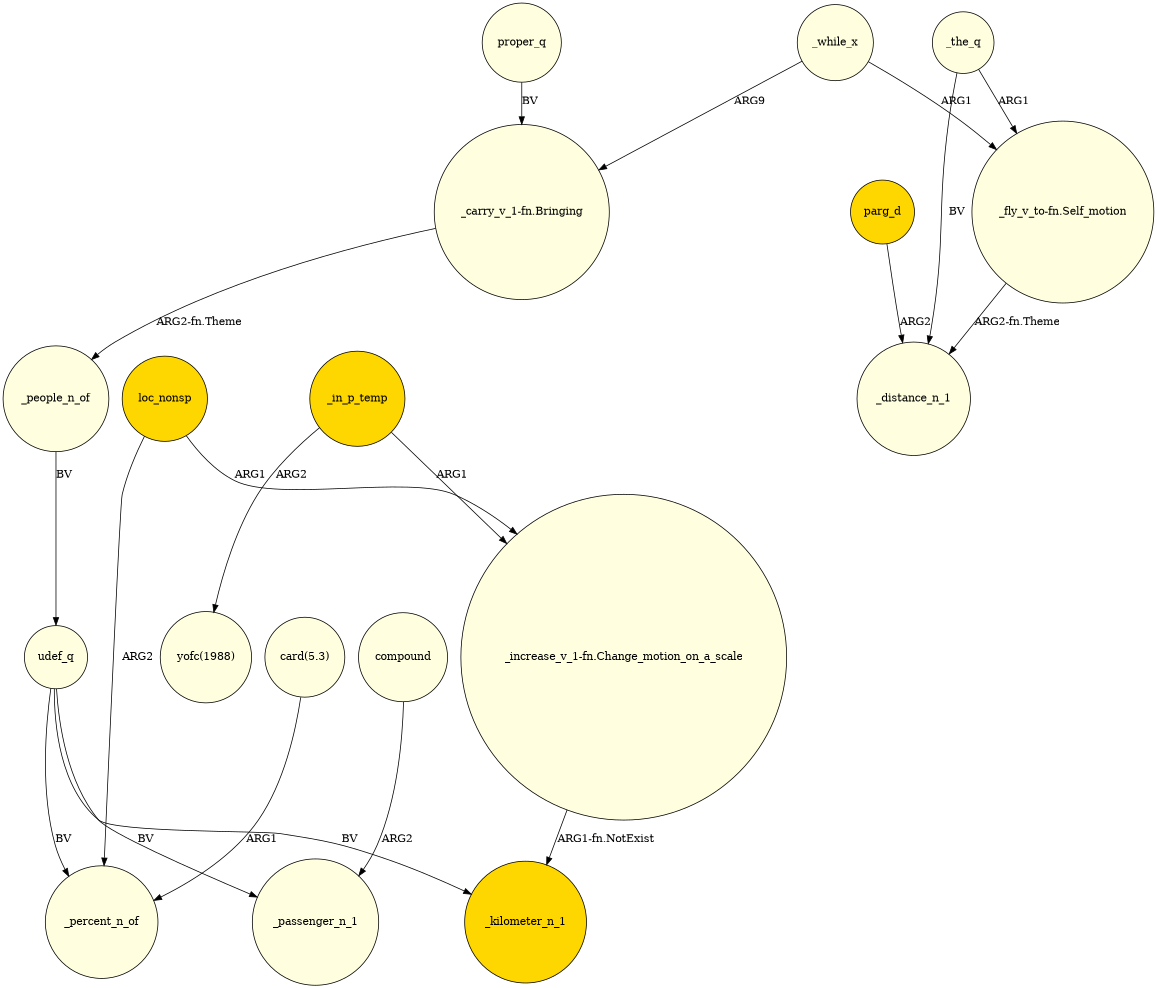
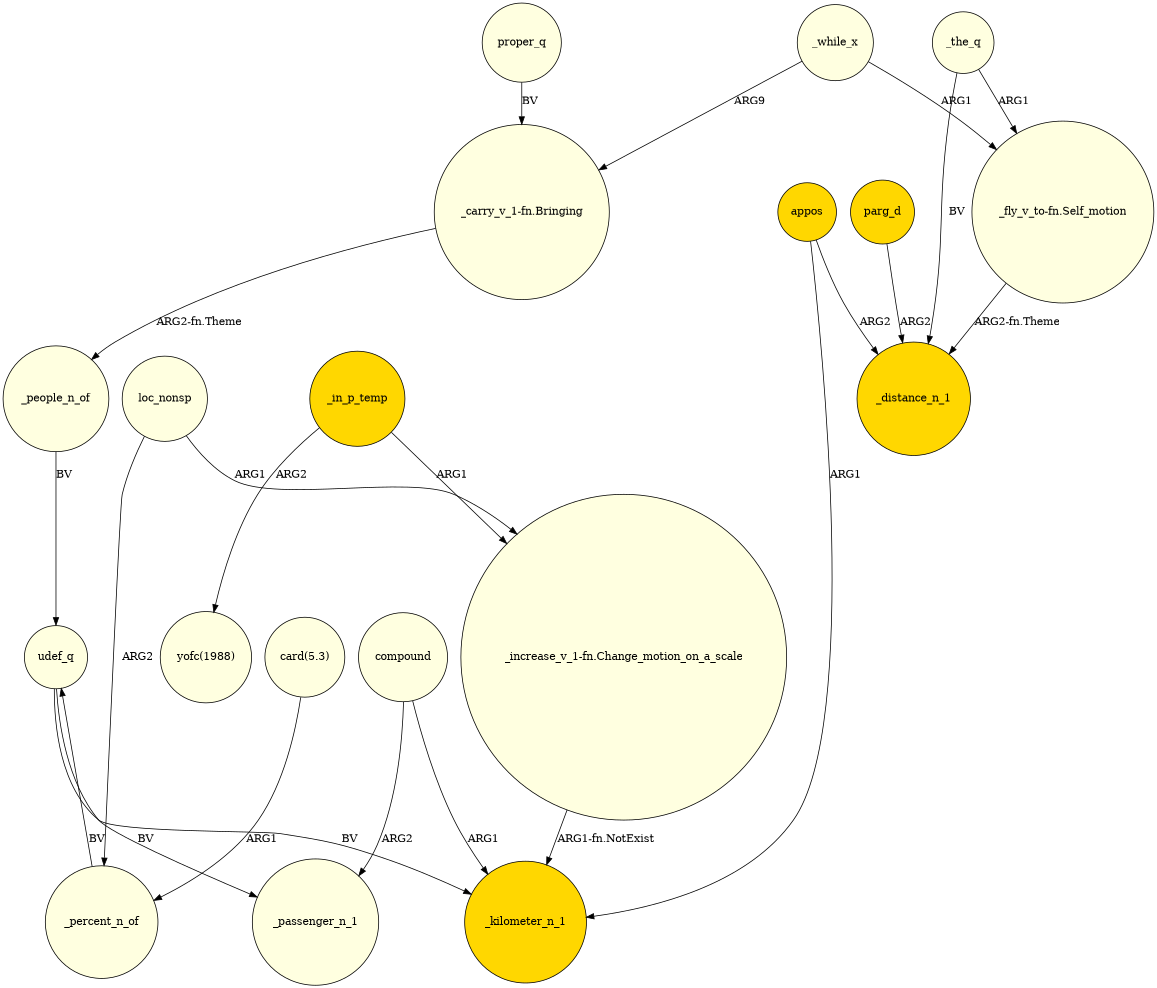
node "appos": added
node "loc_nonsp": fillcolor gold -> lightyellow
node "_distance_n_1": fillcolor lightyellow -> gold
edge "udef_q" -> "_percent_n_of": reversed
edge "compound" -> "_kilometer_n_1": added, label "ARG1"
